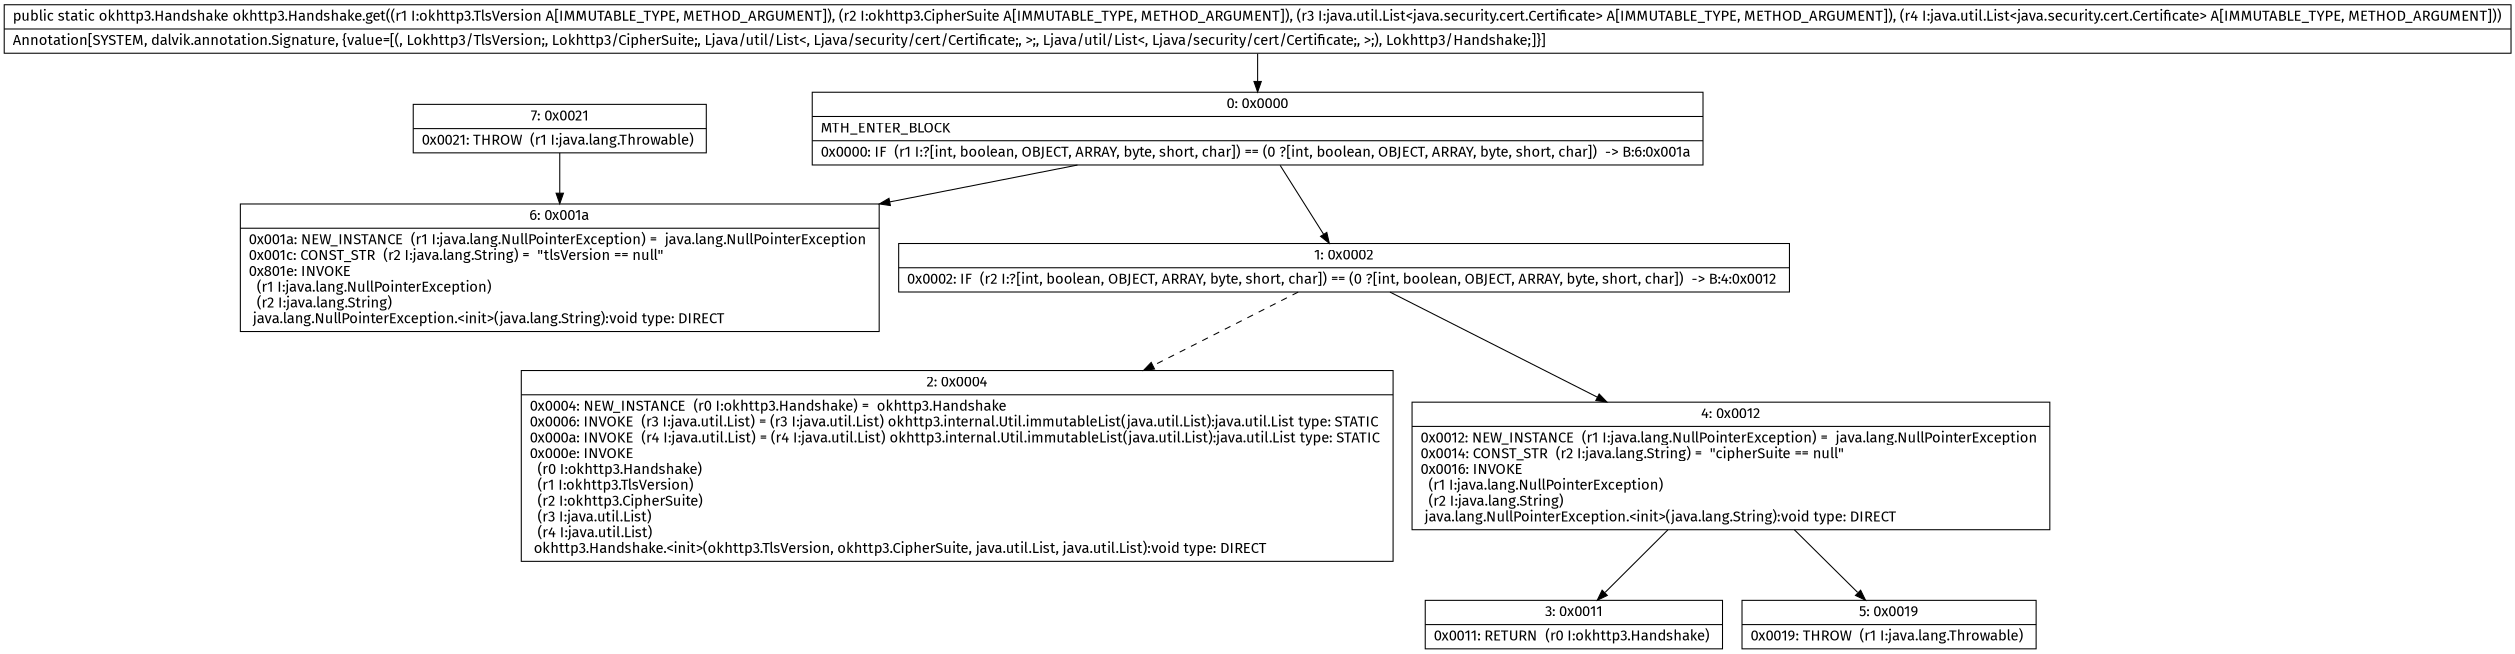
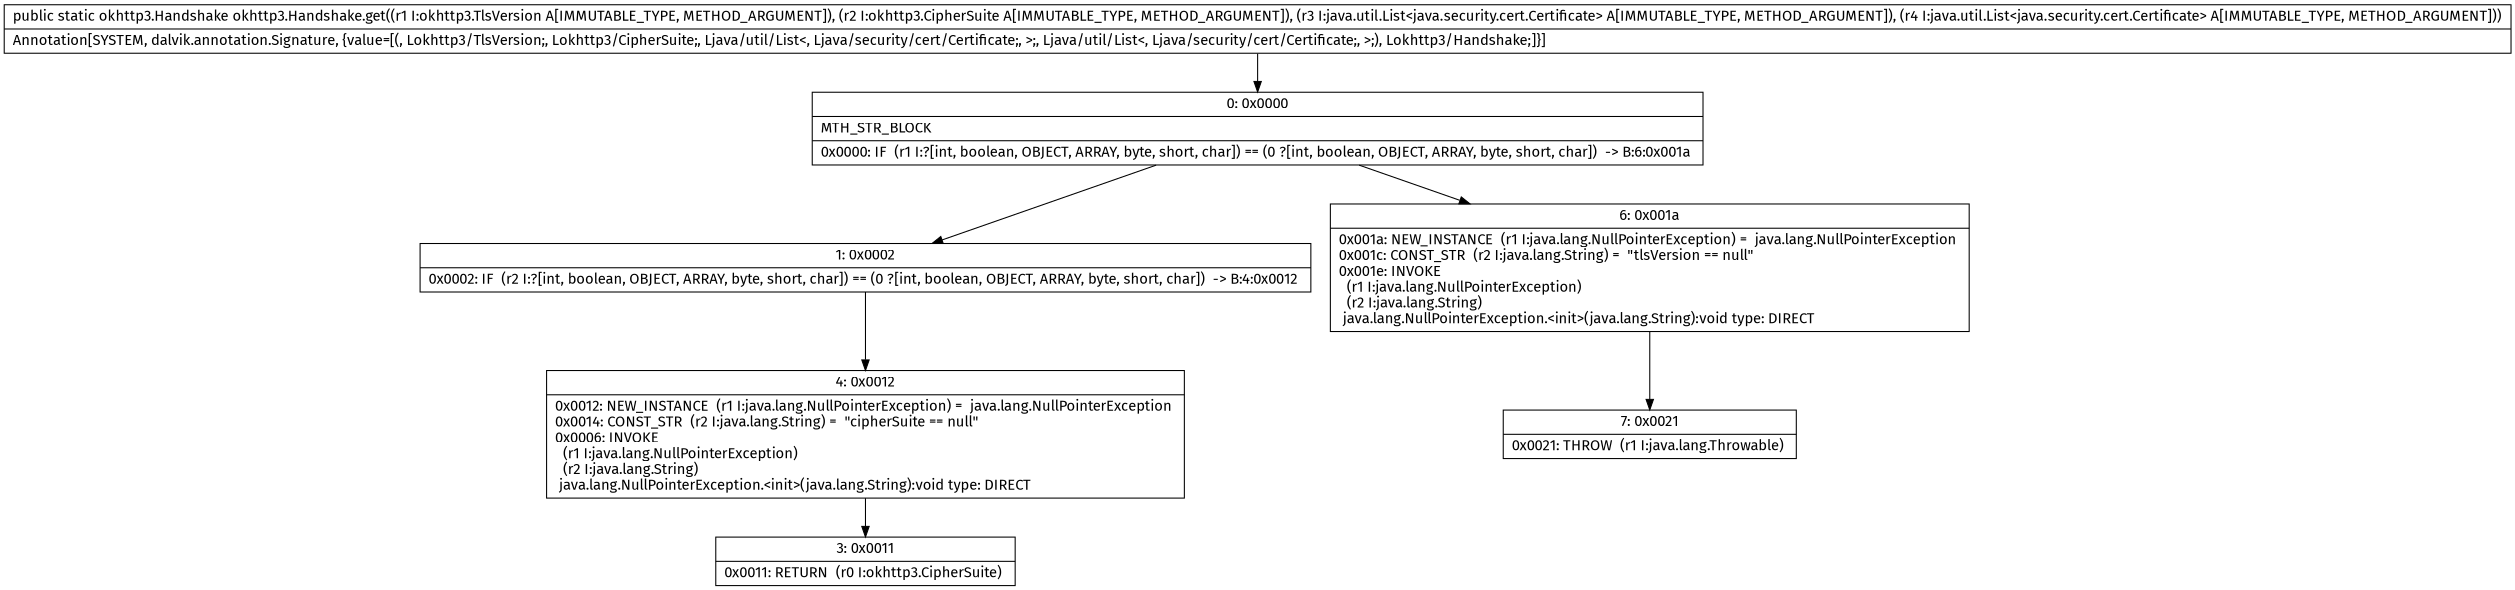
node "0: 0x0000": text "MTH_ENTER_BLOCK" -> "MTH_STR_BLOCK"
edge "7: 0x0021" -> "6: 0x001a": reversed
node "6: 0x001a": text "0x801e: INVOKE" -> "0x001e: INVOKE"
node "2: 0x0004": removed
node "4: 0x0012": text "0x0016: INVOKE" -> "0x0006: INVOKE"
node "5: 0x0019": removed
node "3: 0x0011": text "0x0011: RETURN  (r0 I:okhttp3.Handshake)" -> "0x0011: RETURN  (r0 I:okhttp3.CipherSuite)"
